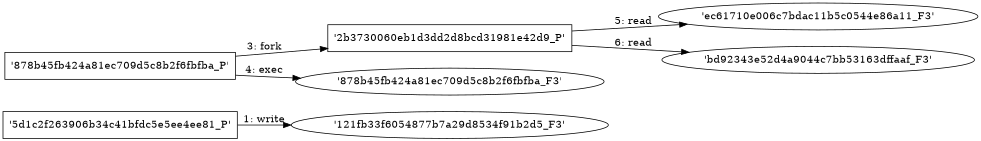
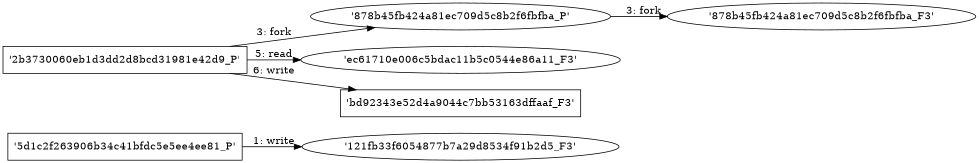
node "'ec61710e006c7bdac11b5c0544e86a11_F3'": label "'ec61710e006c7bdac11b5c0544e86a11_F3'" -> "'ec61710e006c5bdac11b5c0544e86a11_F3'"
edge "'2b3730060eb1d3dd2d8bcd31981e42d9_P'" -> "'bd92343e52d4a9044c7bb53163dffaaf_F3'": label "6: read" -> "6: write"
edge "'878b45fb424a81ec709d5c8b2f6fbfba_P'" -> "'2b3730060eb1d3dd2d8bcd31981e42d9_P'": reversed
node "'bd92343e52d4a9044c7bb53163dffaaf_F3'": shape ellipse -> box
node "'878b45fb424a81ec709d5c8b2f6fbfba_P'": shape box -> ellipse
edge "'878b45fb424a81ec709d5c8b2f6fbfba_P'" -> "'878b45fb424a81ec709d5c8b2f6fbfba_F3'": label "4: exec" -> "3: fork"
